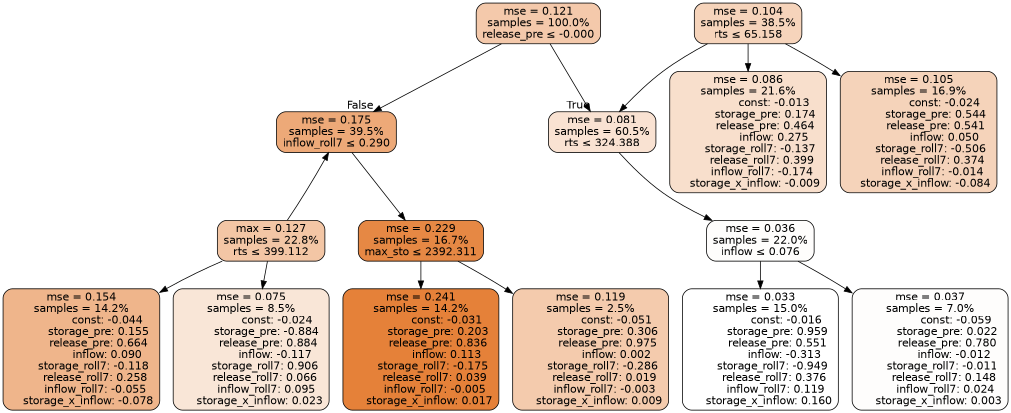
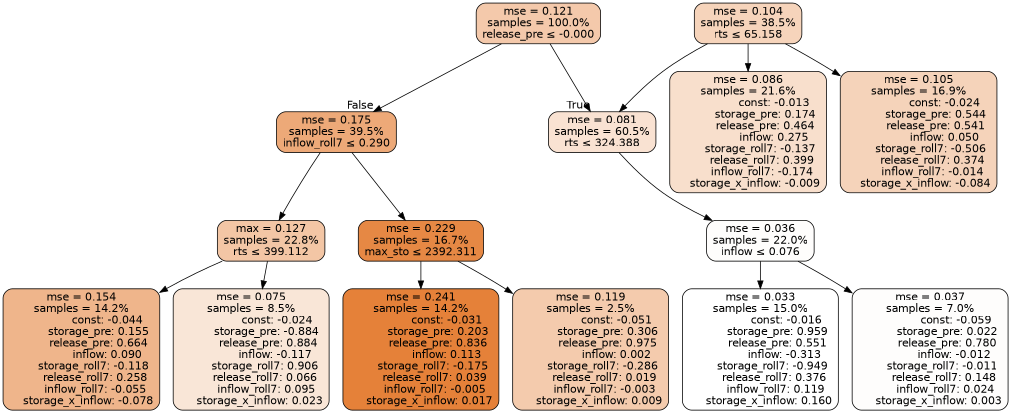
edge "max = 0.127 samples = 22.8% rts ≤ 399.112" -> "mse = 0.175 samples = 39.5% inflow_roll7 ≤ 0.290": reversed
